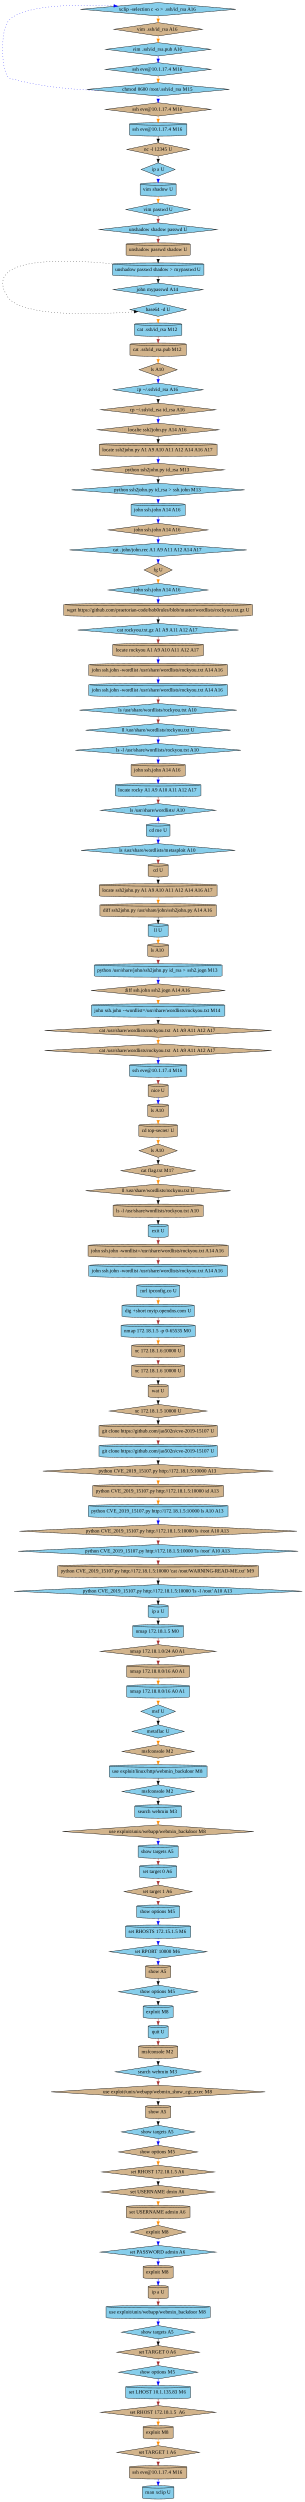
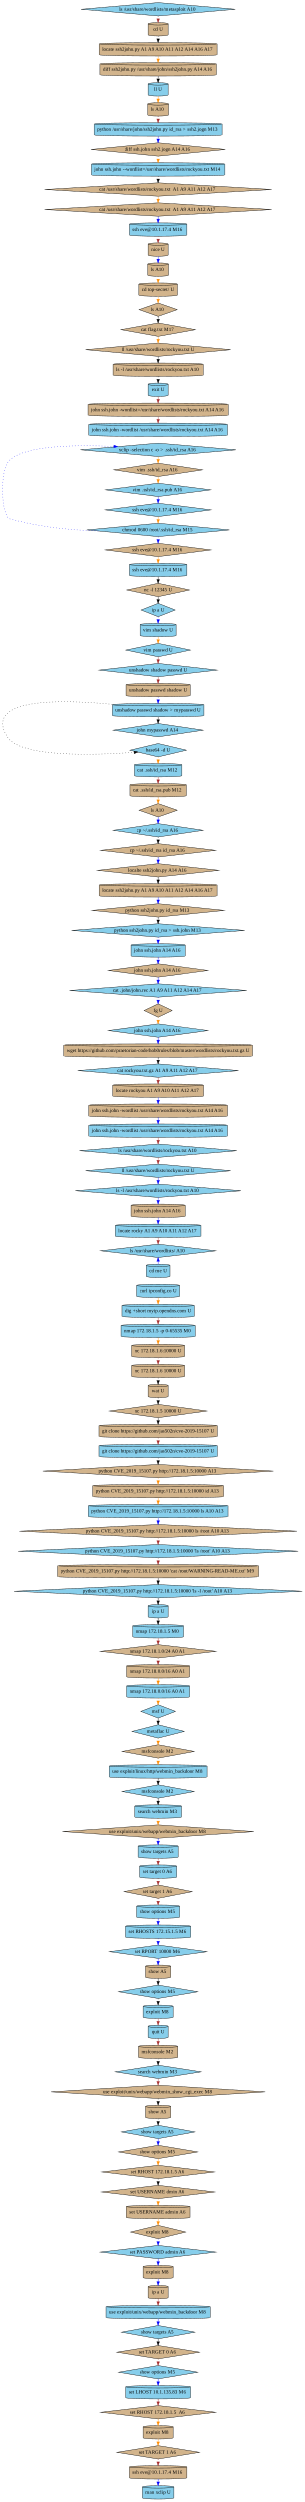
edge "unshadow passwd shadow U" -> "unshadow passwd shadow > mypasswd U": color black -> blue
edge "cd me U" -> "ls /usr/share/wordlists/metasploit A10": removed
